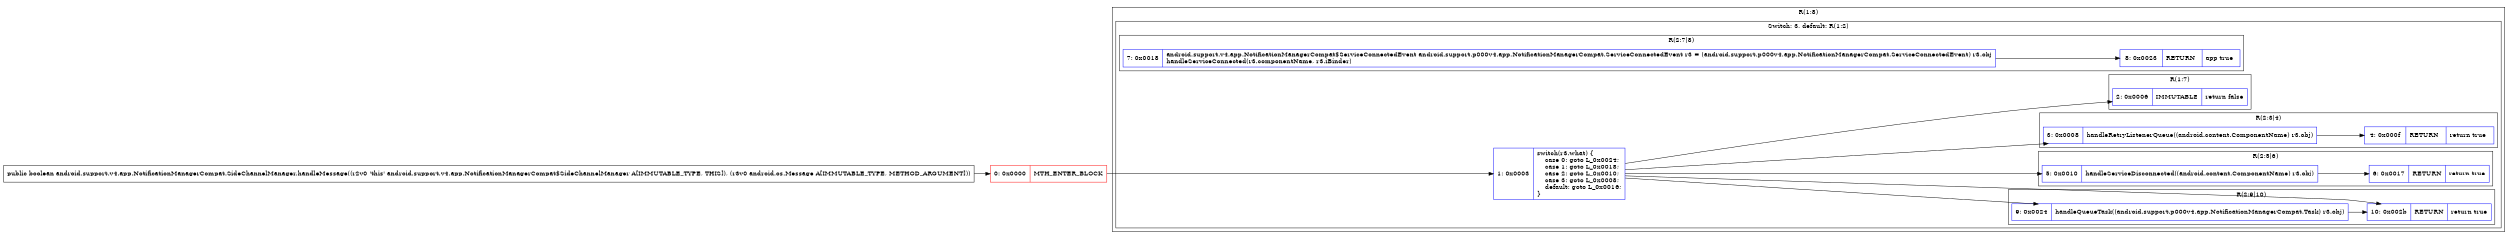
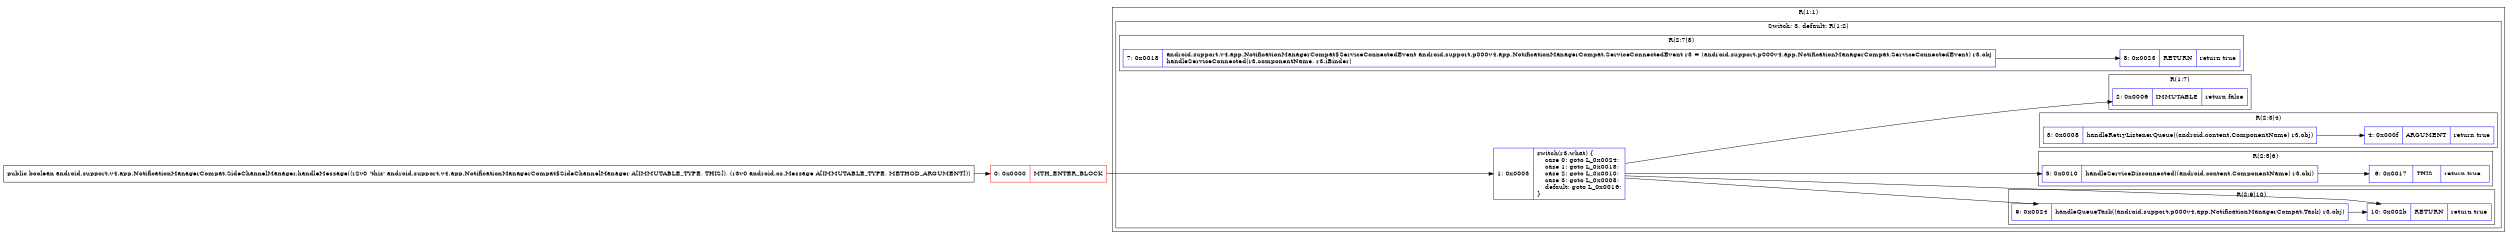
cluster "R(1:8)": label "R(1:8)" -> "R(1:1)"
node "8: 0x0023": text "app true" -> "return true"
node "4: 0x000f": text "RETURN" -> "ARGUMENT"
edge "1: 0x0003" -> "3: 0x0008": removed
node "6: 0x0017": text "RETURN" -> "THIS"
